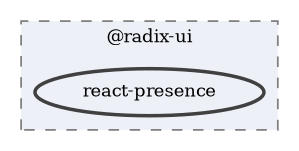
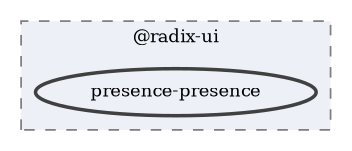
node "react-presence": label "react-presence" -> "presence-presence"
